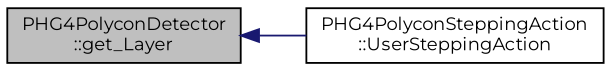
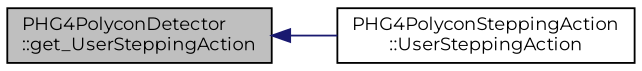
node "PHG4PolyconDetector ::get_Layer": label "PHG4PolyconDetector ::get_Layer" -> "PHG4PolyconDetector ::get_UserSteppingAction"
